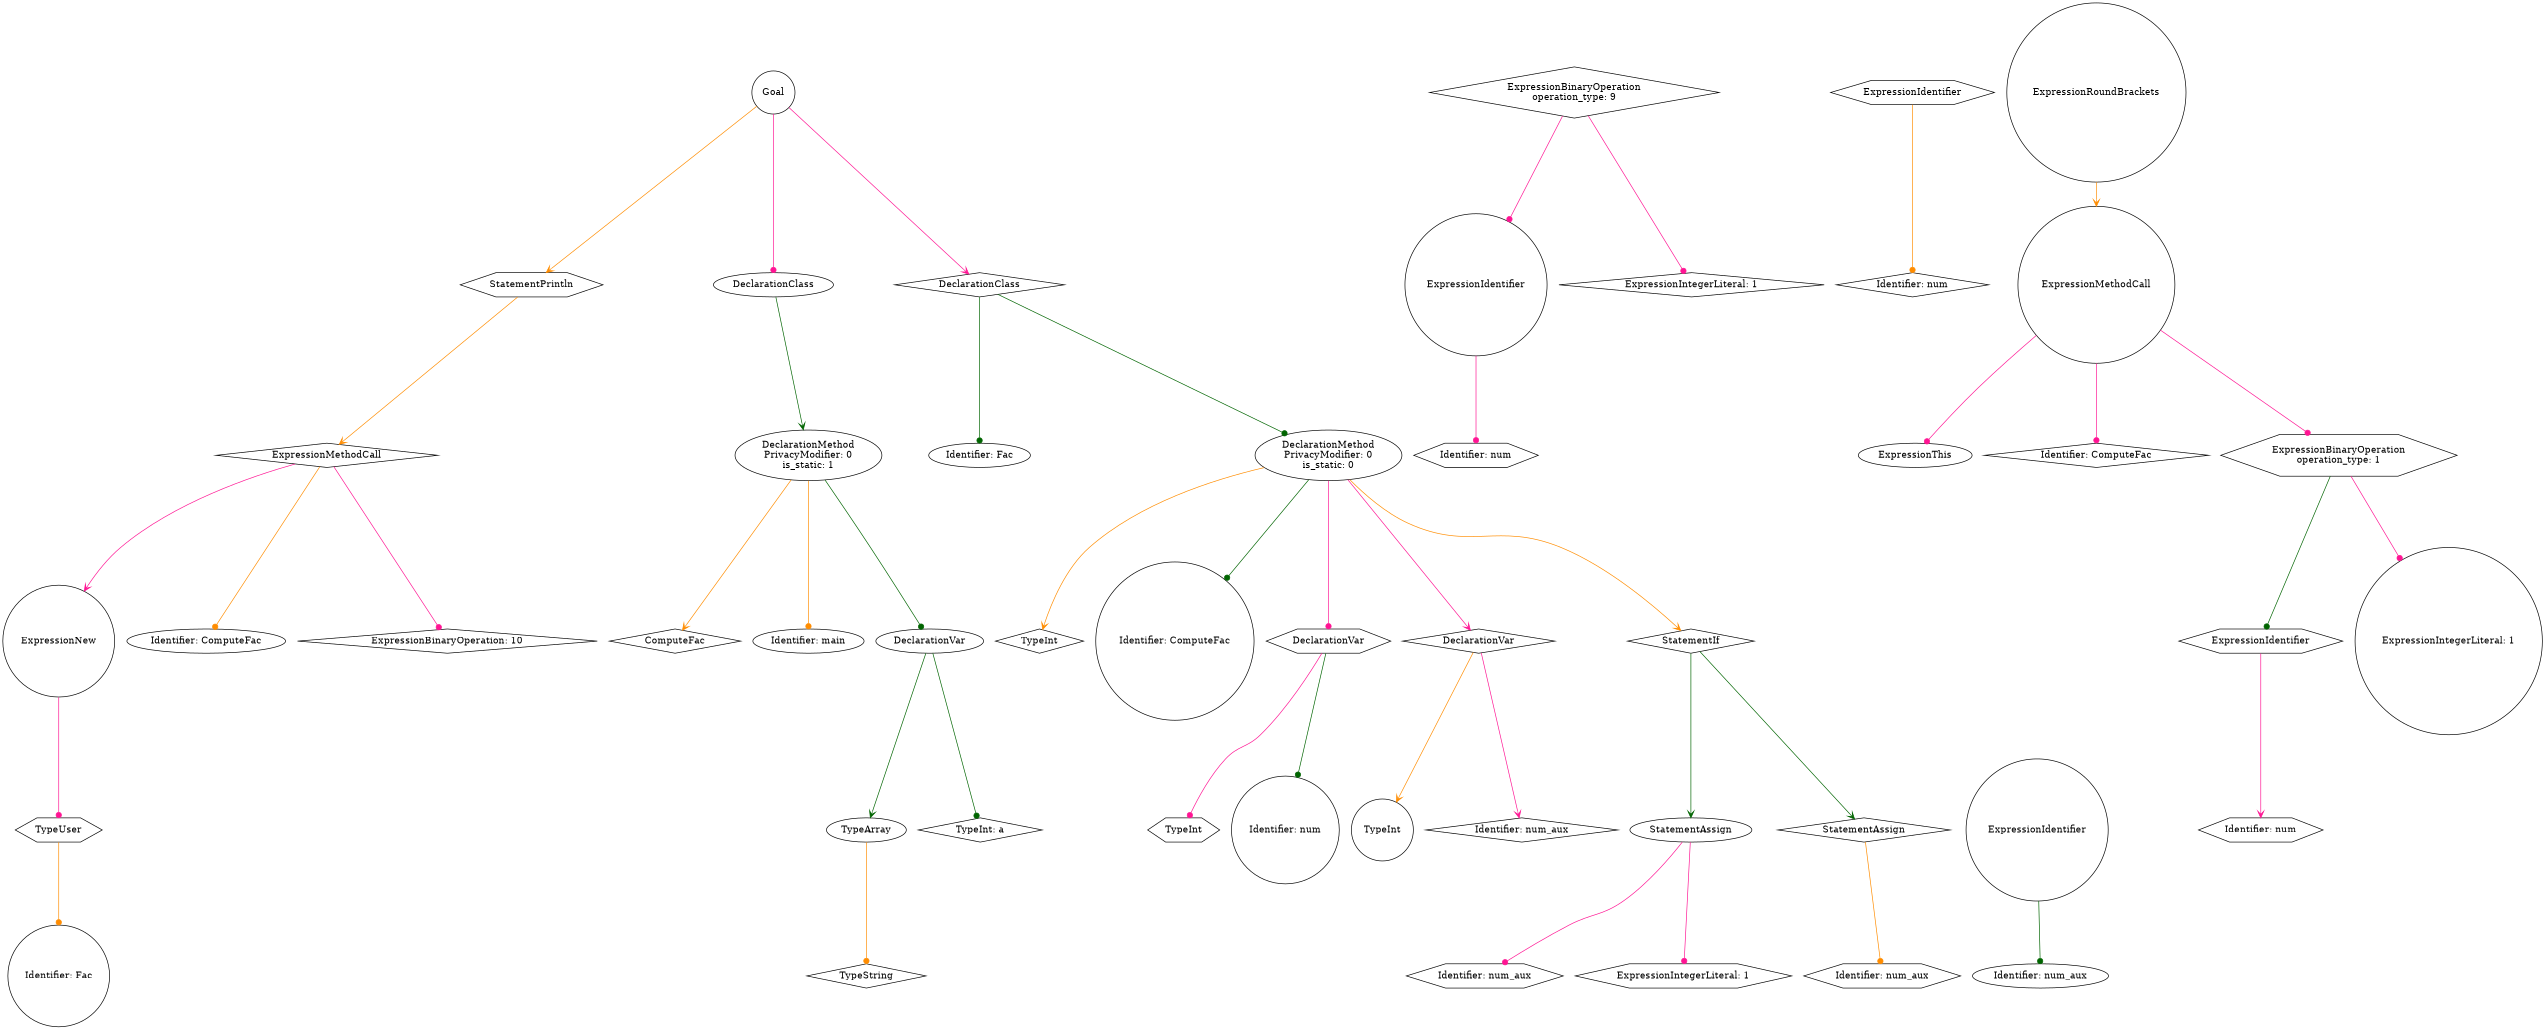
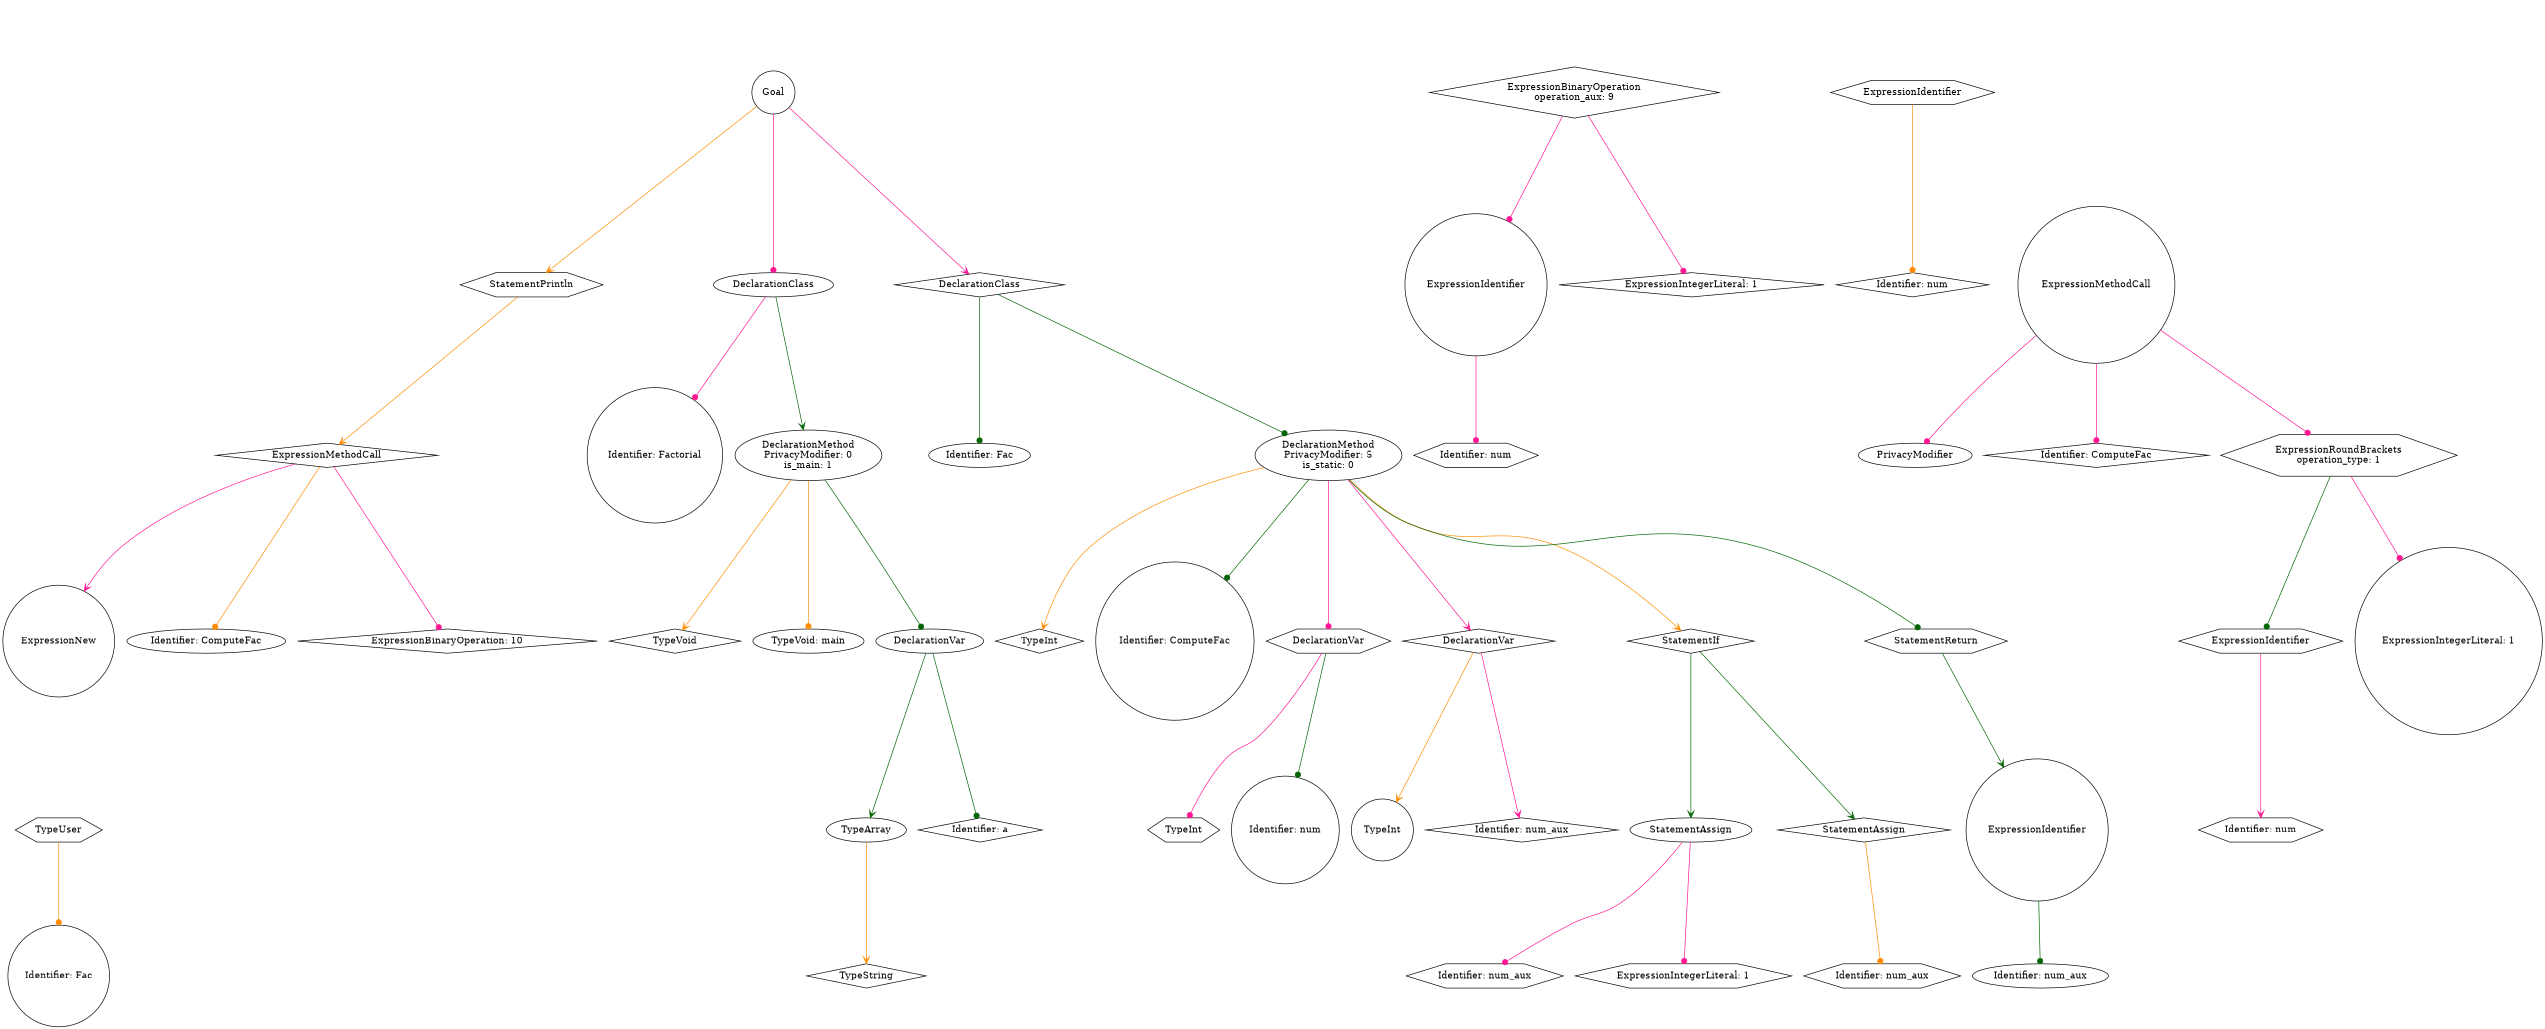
node "ExpressionBinaryOperation operation_type: 9": label "ExpressionBinaryOperation operation_type: 9" -> "ExpressionBinaryOperation operation_aux: 9"
node "ExpressionRoundBrackets": removed
node "Identifier: Factorial": added
node "DeclarationMethod PrivacyModifier: 0 is_static: 1": label "DeclarationMethod PrivacyModifier: 0 is_static: 1" -> "DeclarationMethod PrivacyModifier: 0 is_main: 1"
node "DeclarationMethod PrivacyModifier: 0 is_static: 0": label "DeclarationMethod PrivacyModifier: 0 is_static: 0" -> "DeclarationMethod PrivacyModifier: 5 is_static: 0"
node "ExpressionThis": label "ExpressionThis" -> "PrivacyModifier"
node "ExpressionBinaryOperation operation_type: 1": label "ExpressionBinaryOperation operation_type: 1" -> "ExpressionRoundBrackets operation_type: 1"
node "ComputeFac": label "ComputeFac" -> "TypeVoid"
node "Identifier: main": label "Identifier: main" -> "TypeVoid: main"
node "StatementReturn": added
edge "ExpressionNew" -> "TypeUser": removed
node "TypeInt: a": label "TypeInt: a" -> "Identifier: a"
edge "TypeArray" -> "TypeString": arrowhead dot -> vee
